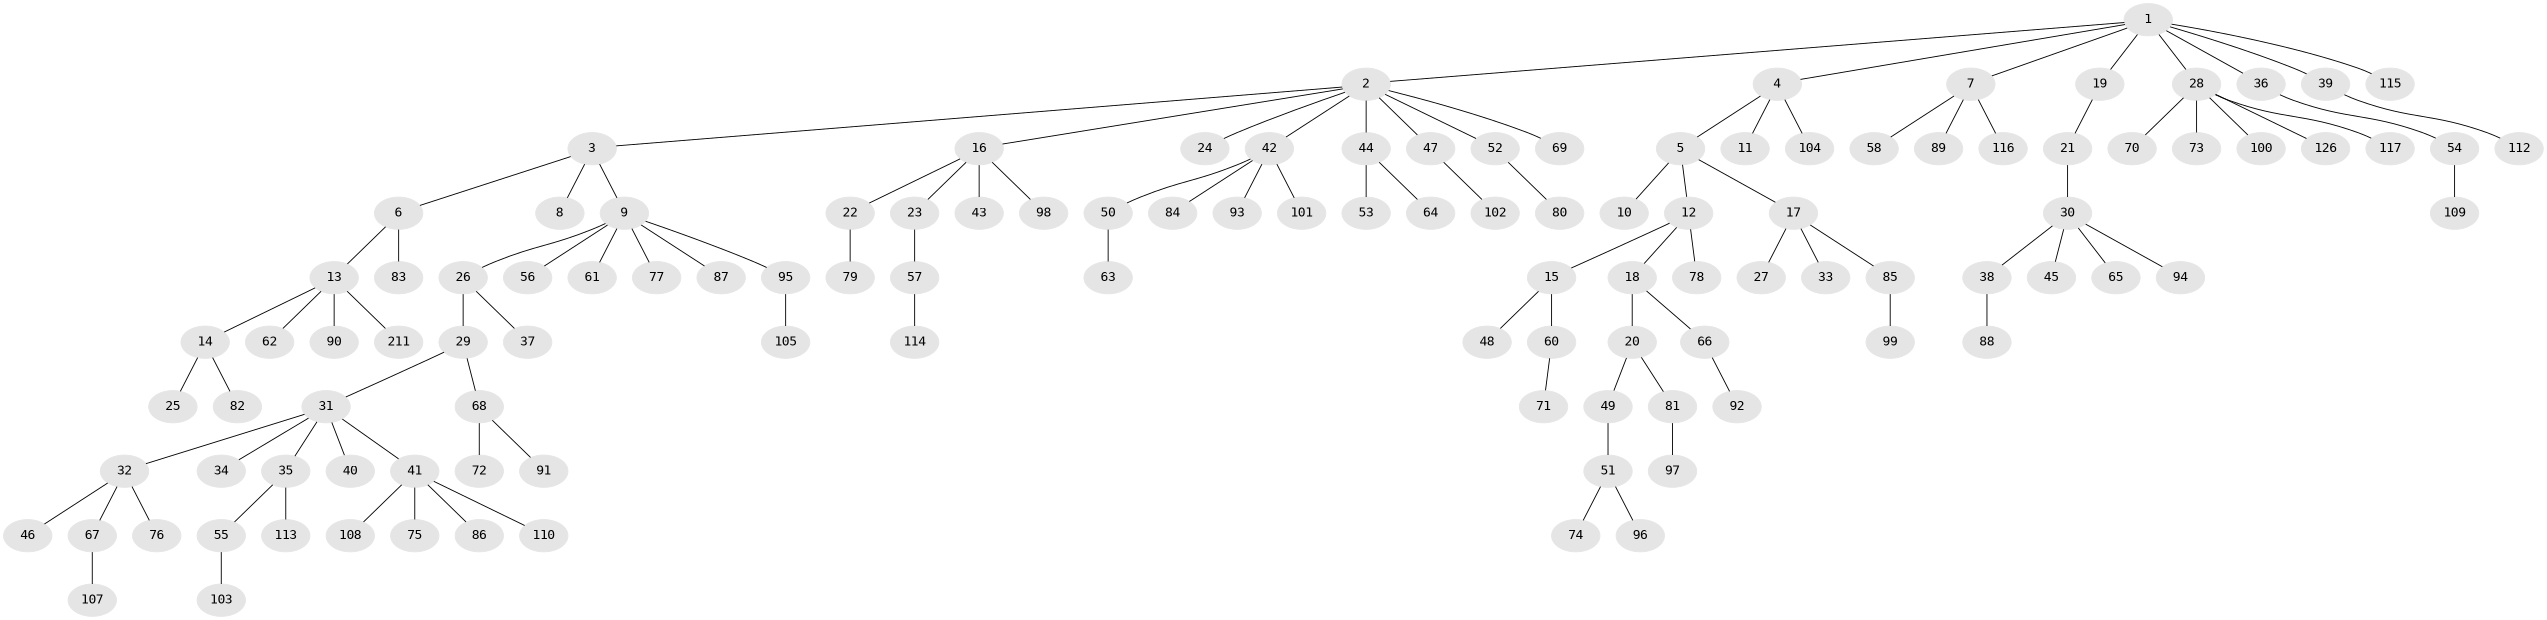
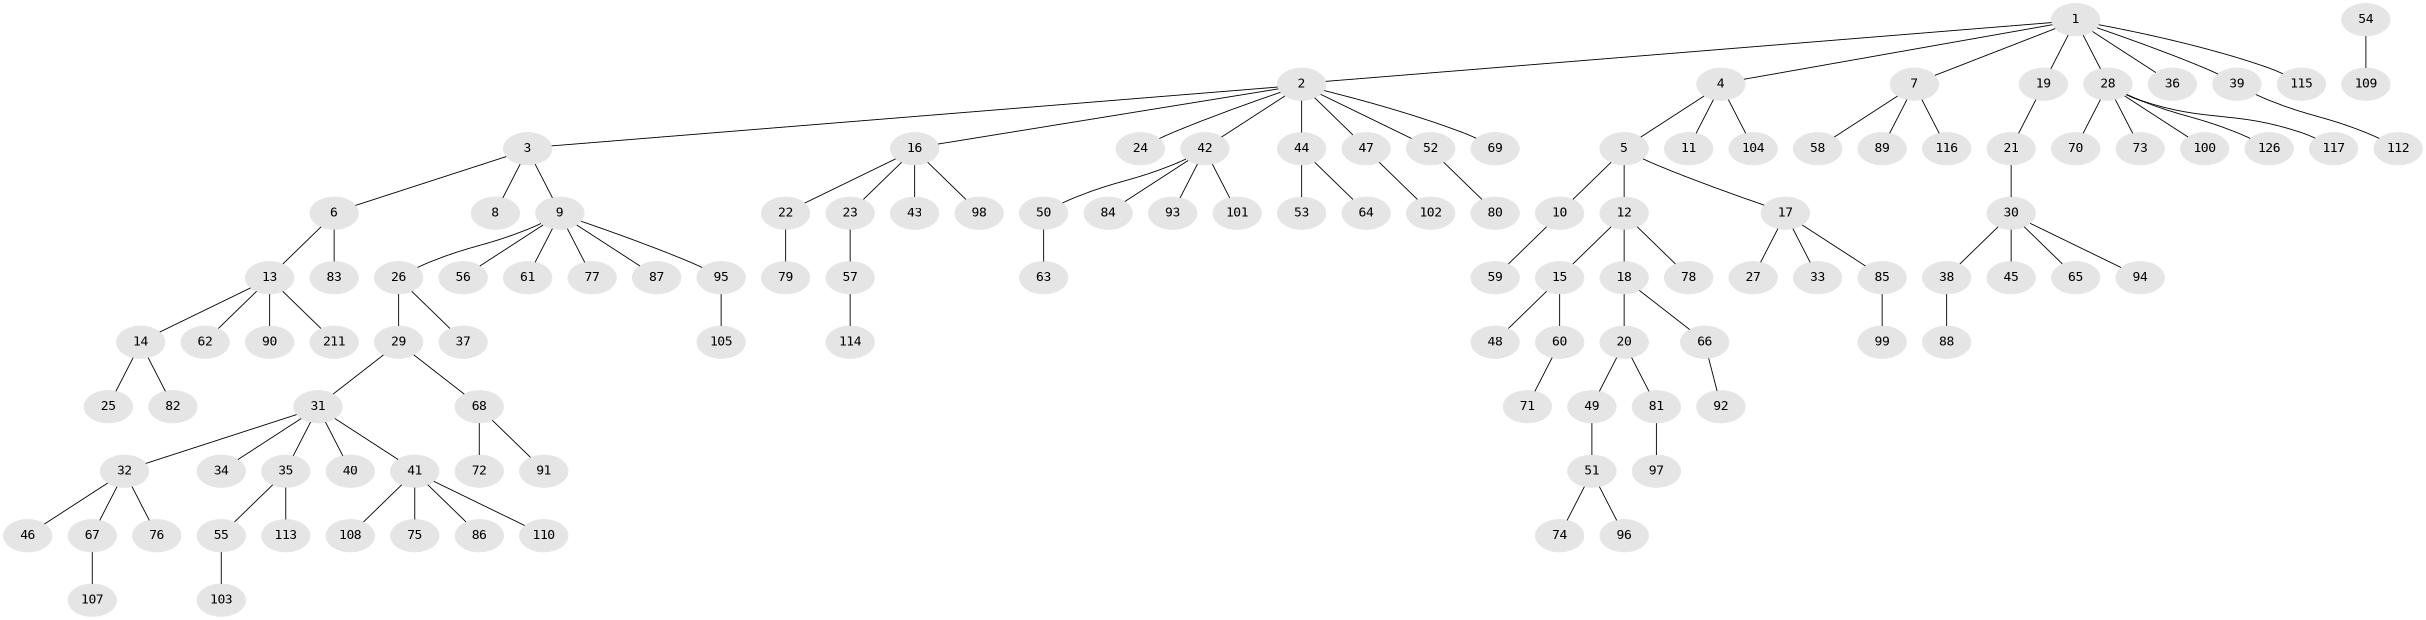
edge "36" -- "54": removed
node "59": added
